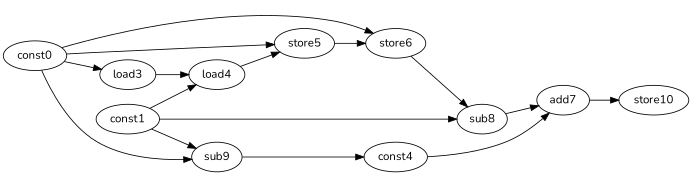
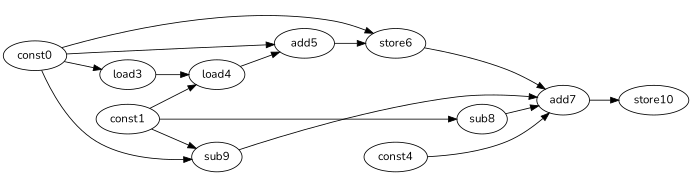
node "store5": label "store5" -> "add5"
edge "store6" -> "sub8": now "store6" -> "add7"
edge "sub9" -> "const4": now "sub9" -> "add7"
